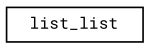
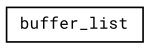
node "list_list": label "list_list" -> "buffer_list"
